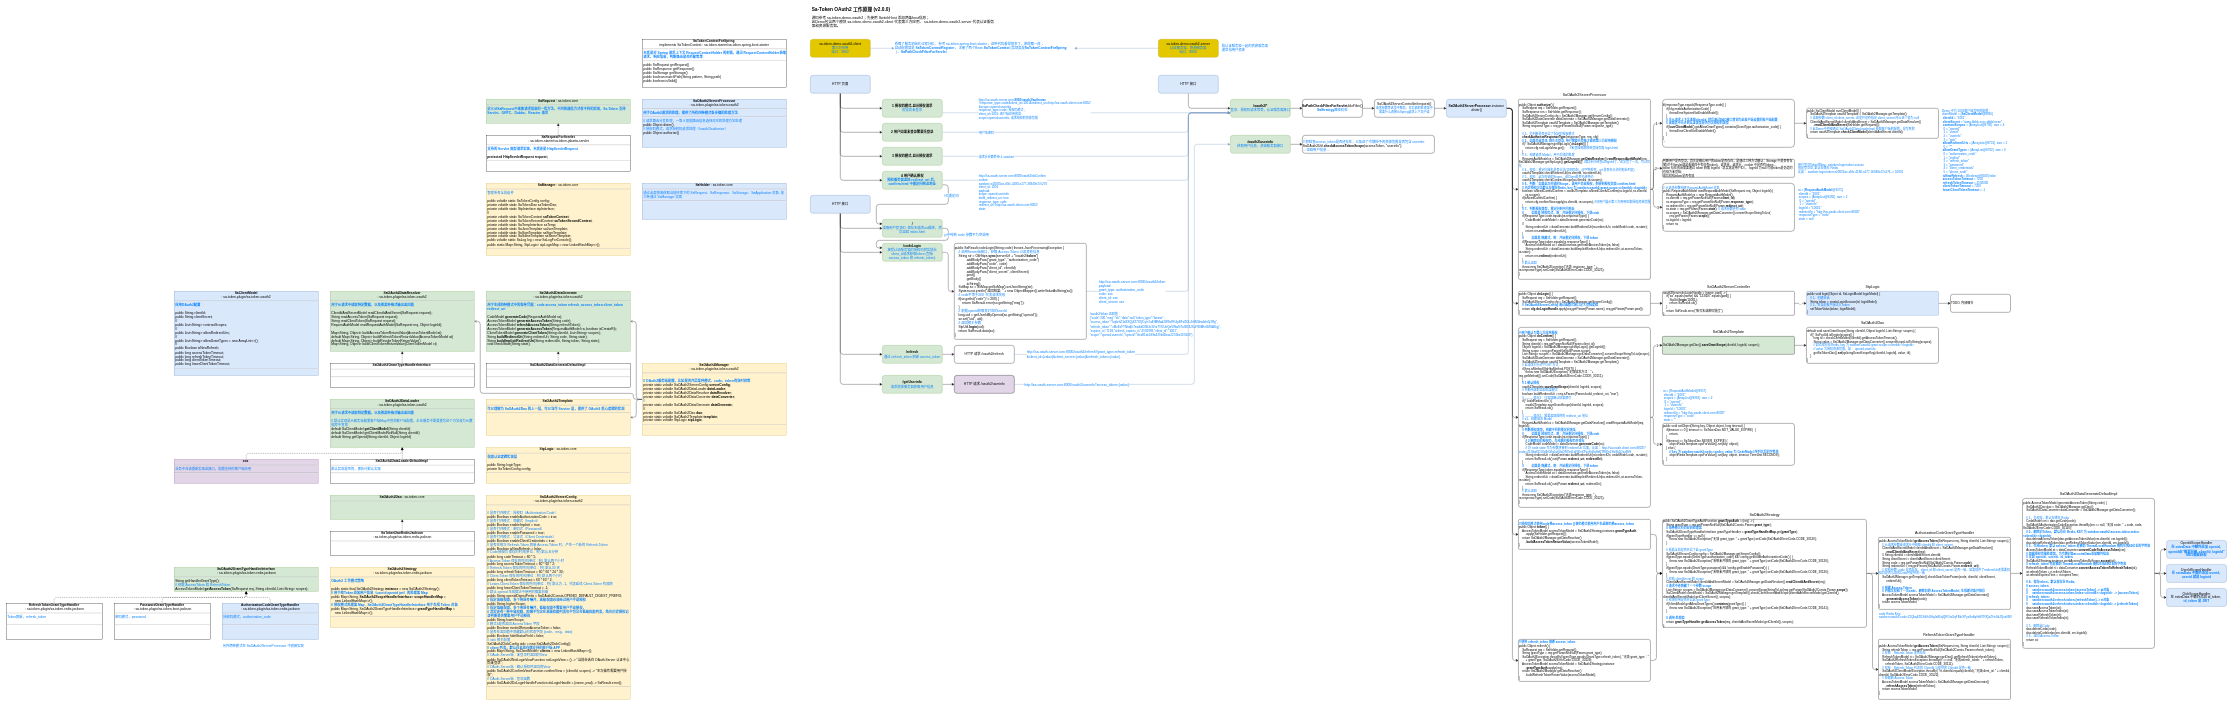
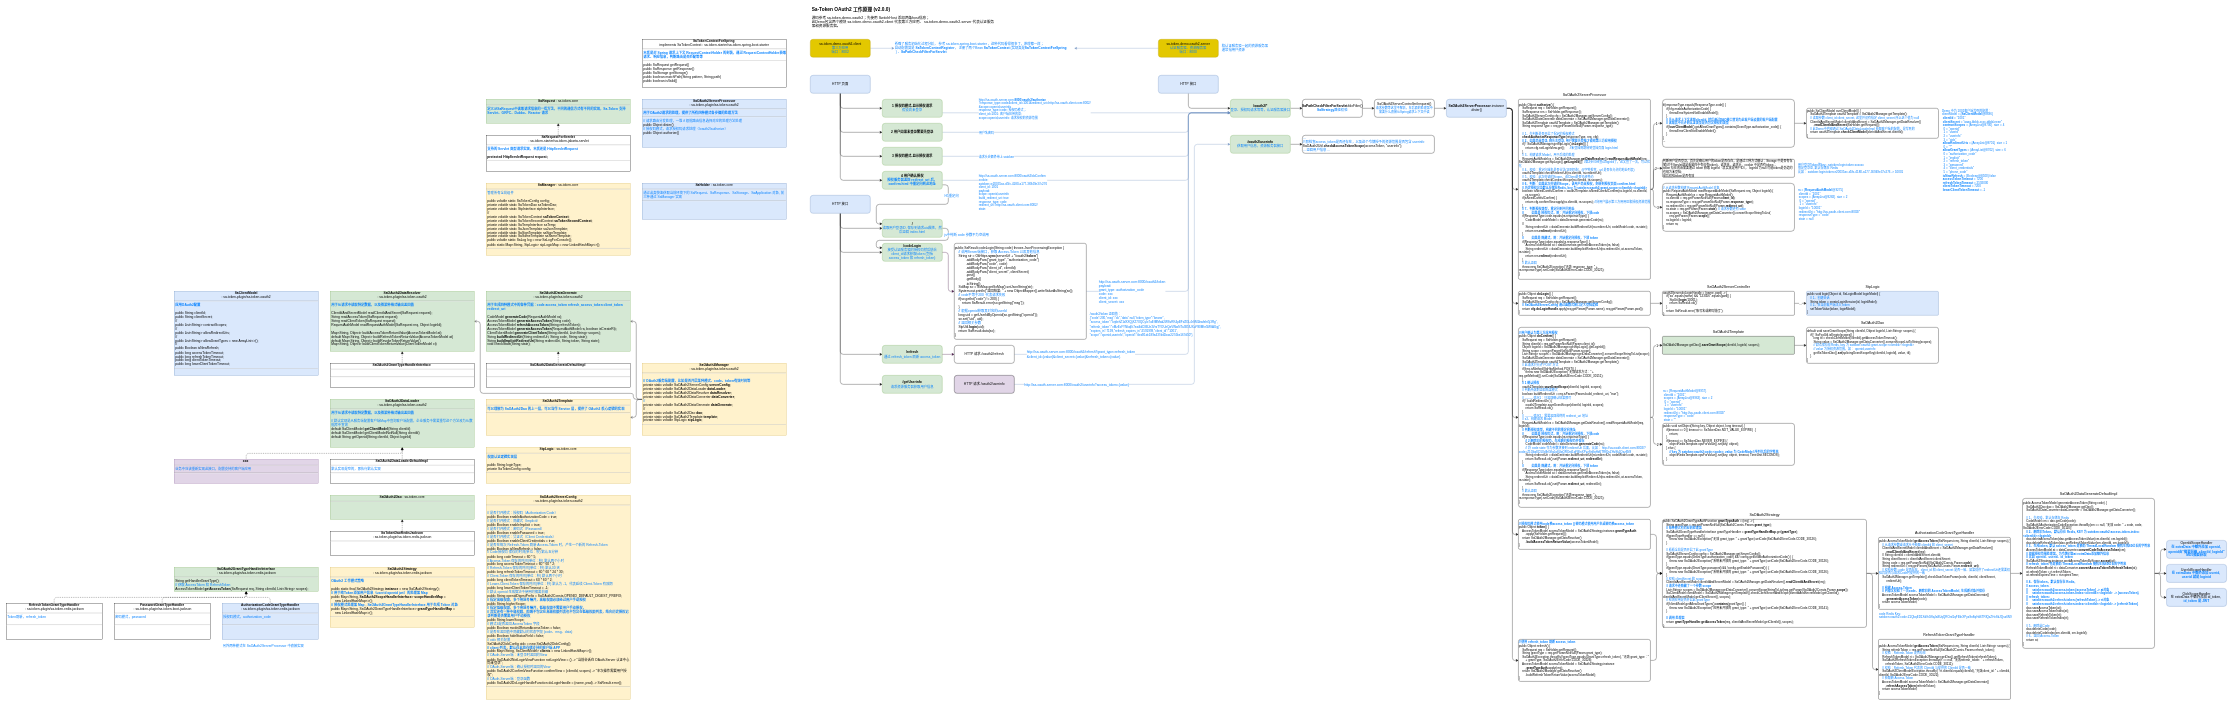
edge "public void login(Object id, SaLoginModel loginModel) { // 1、创建会话 String token = createLoginSession(id, loginModel); // 2、在当前客户端注入 token setTokenValue(token, loginModel); }" -> "TODO: 内部细节": removed
node "TODO: 内部细节": removed
edge "/getUserinfo 请求资源服务器获取用户信息" -> "HTTP 请求 /oauth2/userinfo": removed
